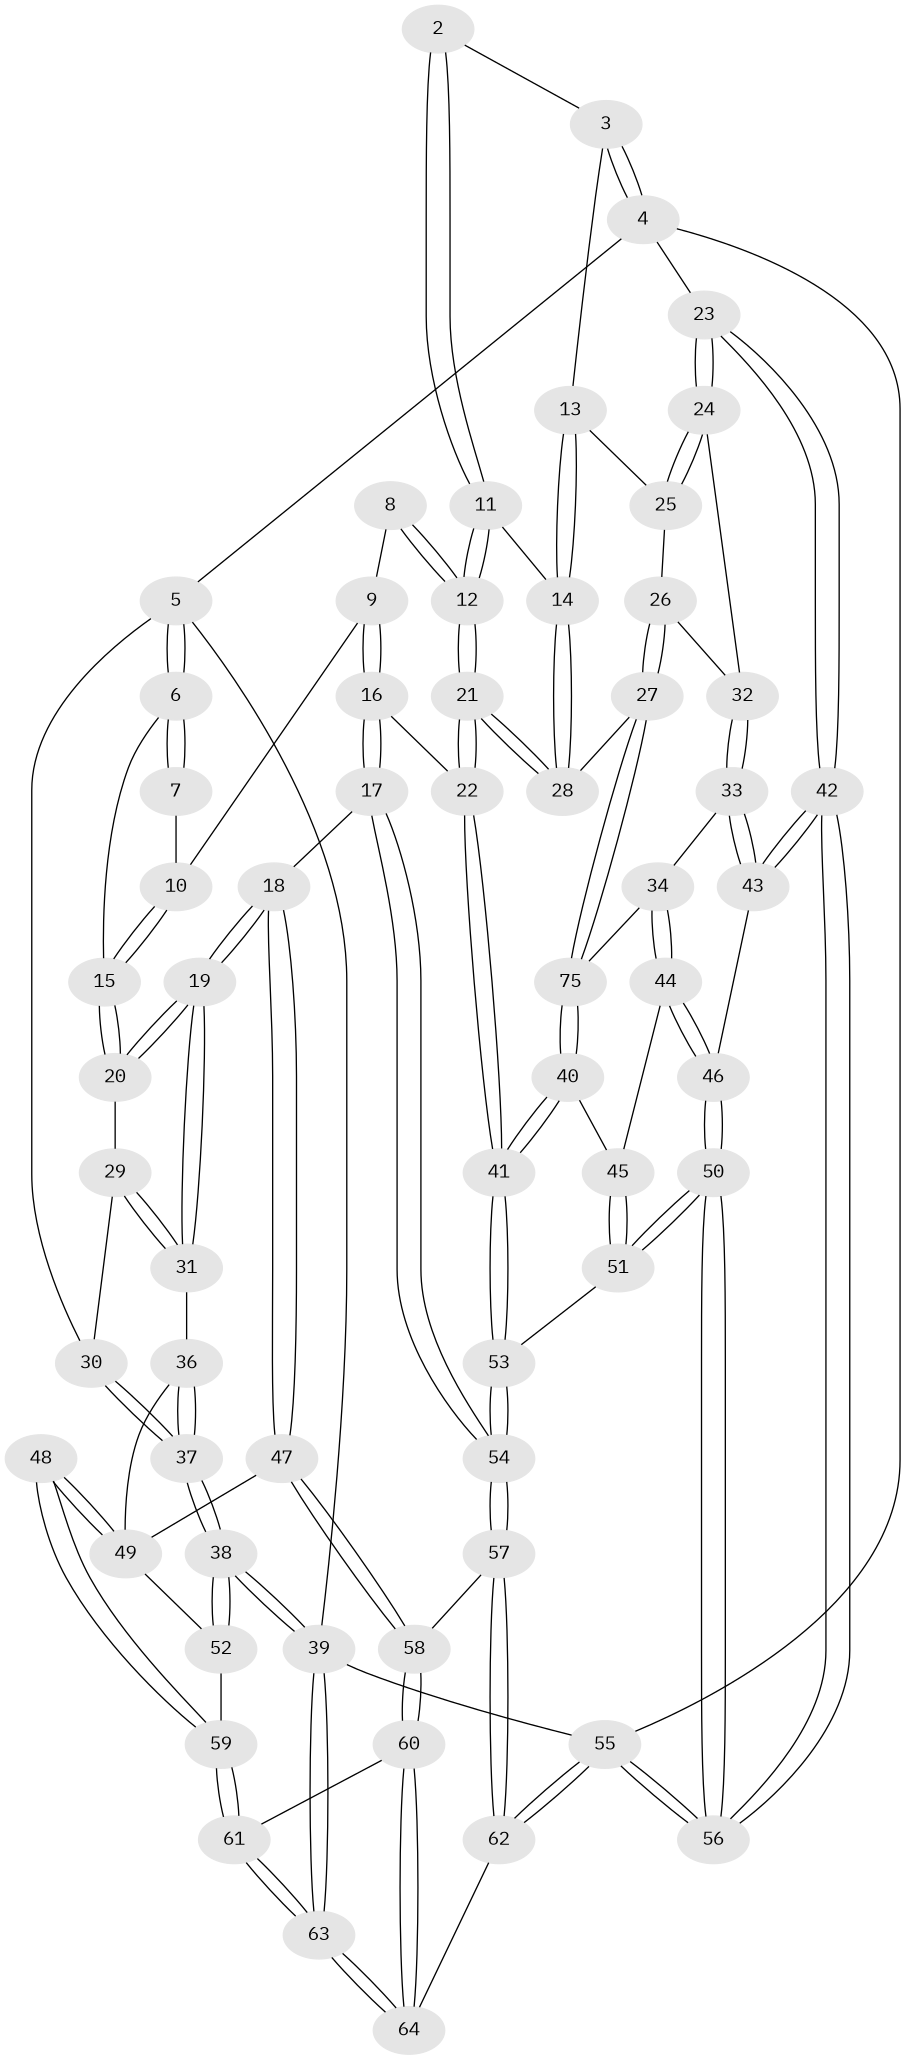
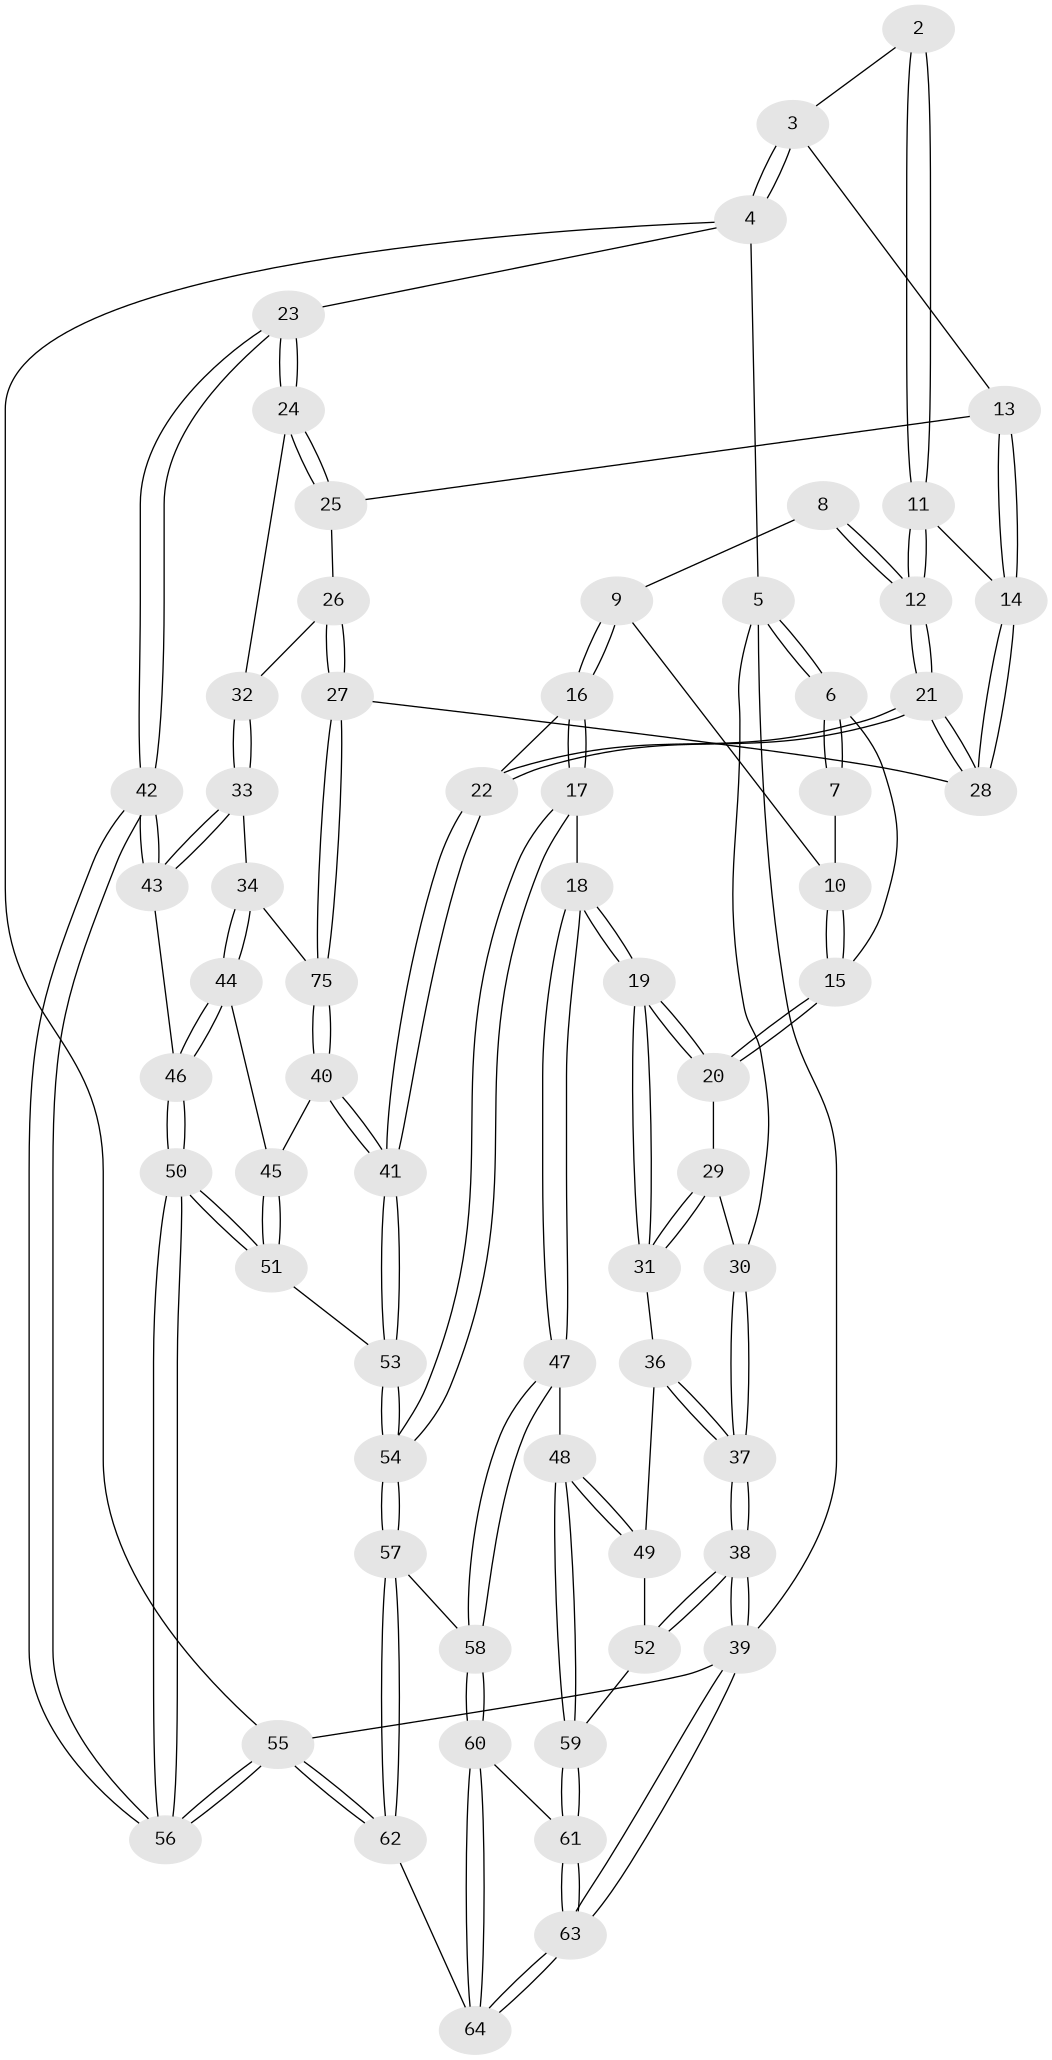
edge "47" -- "49": now "47" -- "48"
